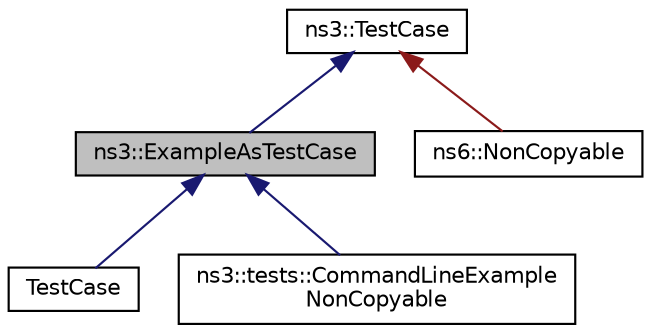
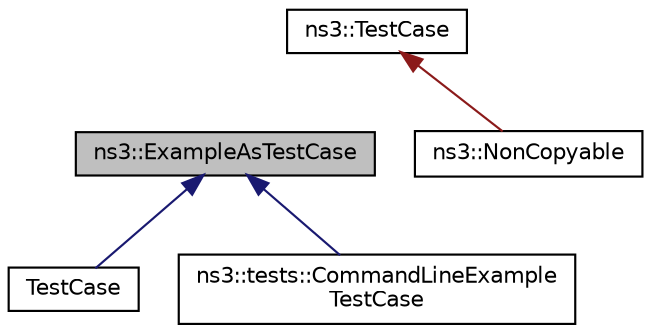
edge "ns3::ExampleAsTestCase" -> "ns3::TestCase": removed
node "ns6::NonCopyable": label "ns6::NonCopyable" -> "ns3::NonCopyable"
node "ns3::tests::CommandLineExample NonCopyable": label "ns3::tests::CommandLineExample NonCopyable" -> "ns3::tests::CommandLineExample TestCase"
